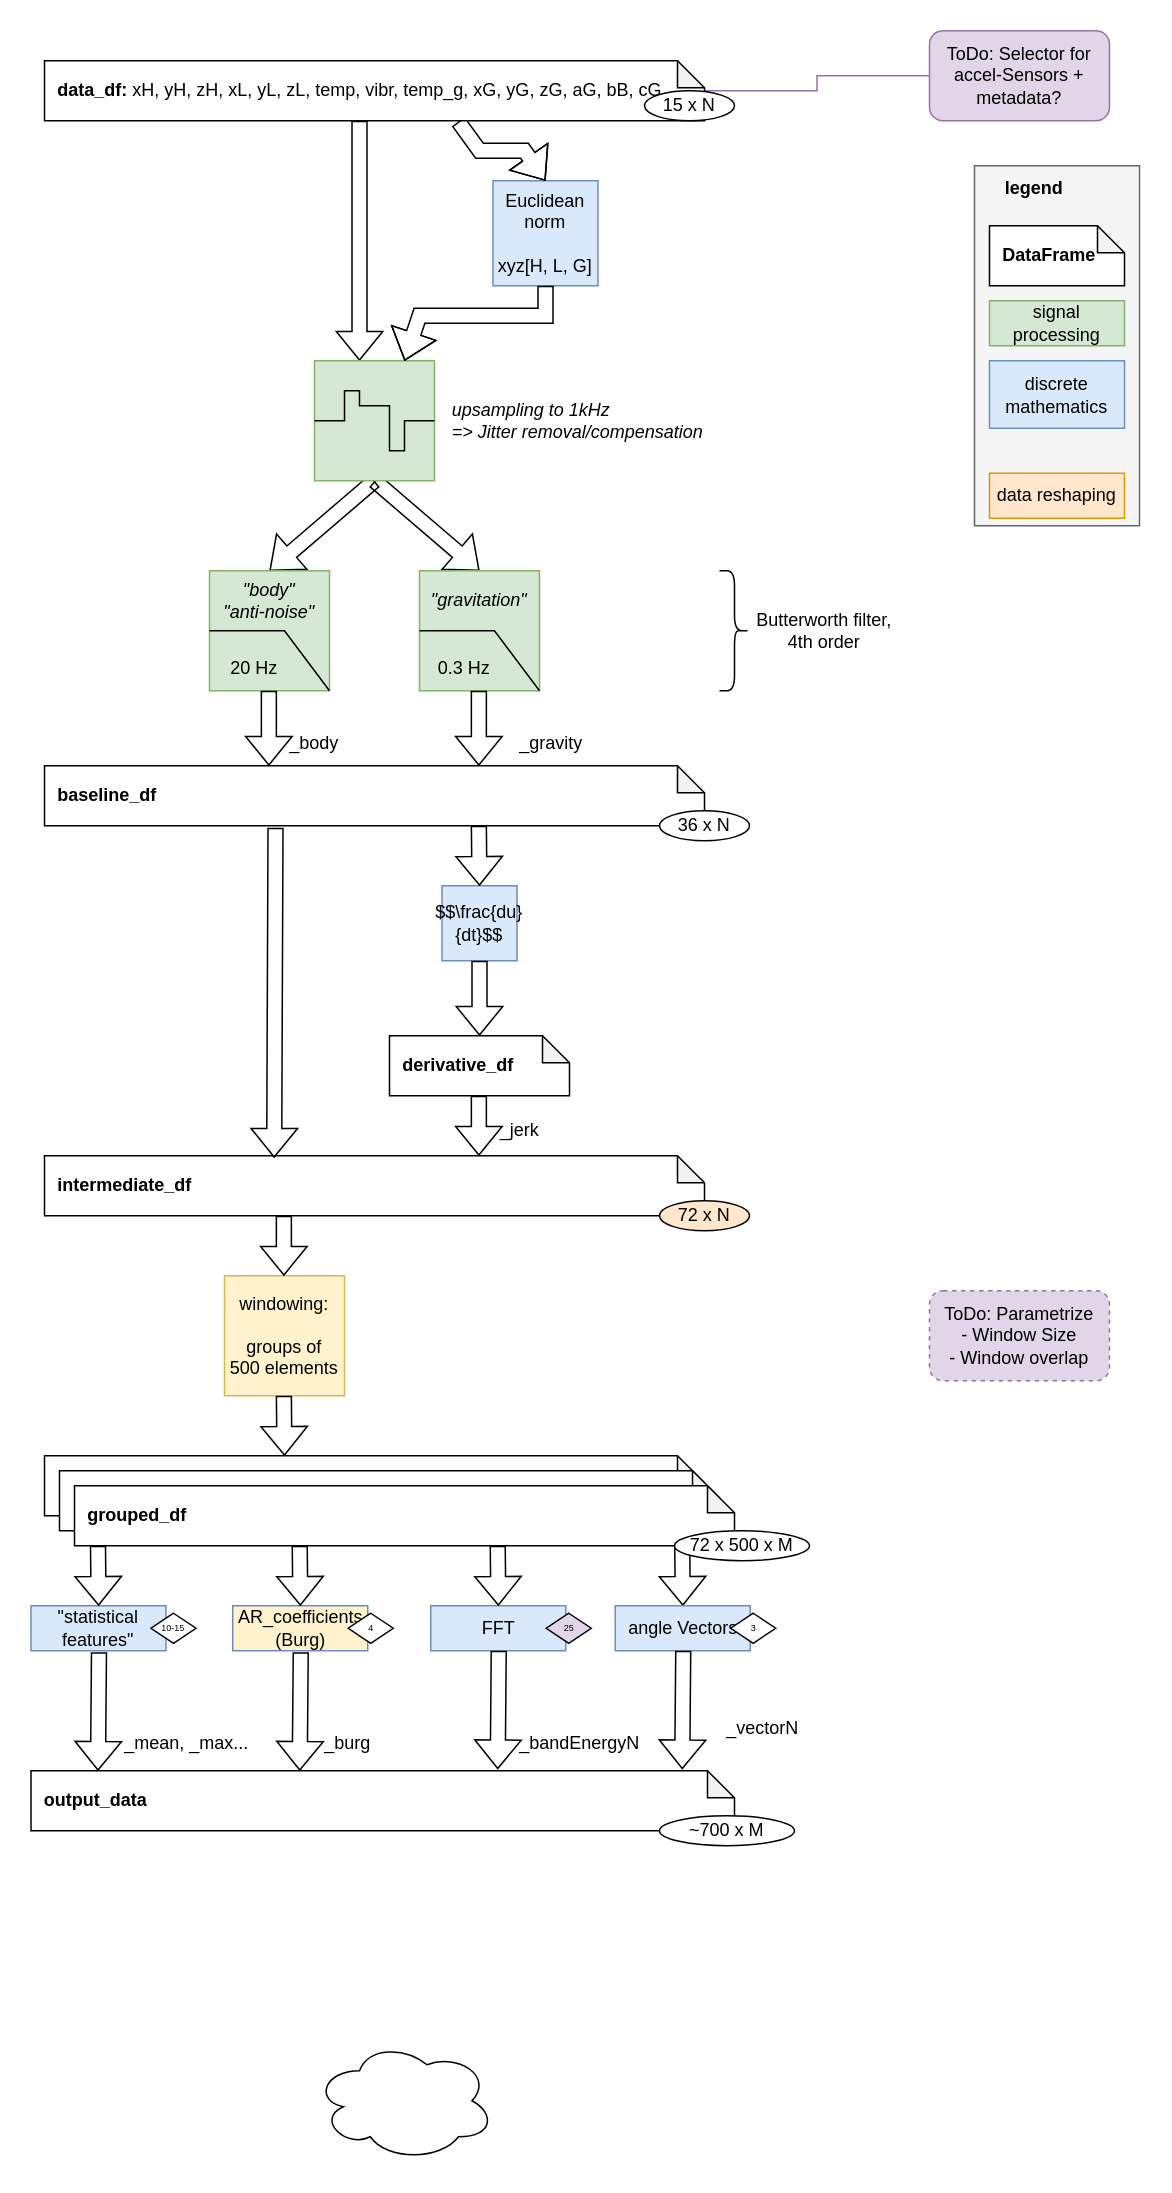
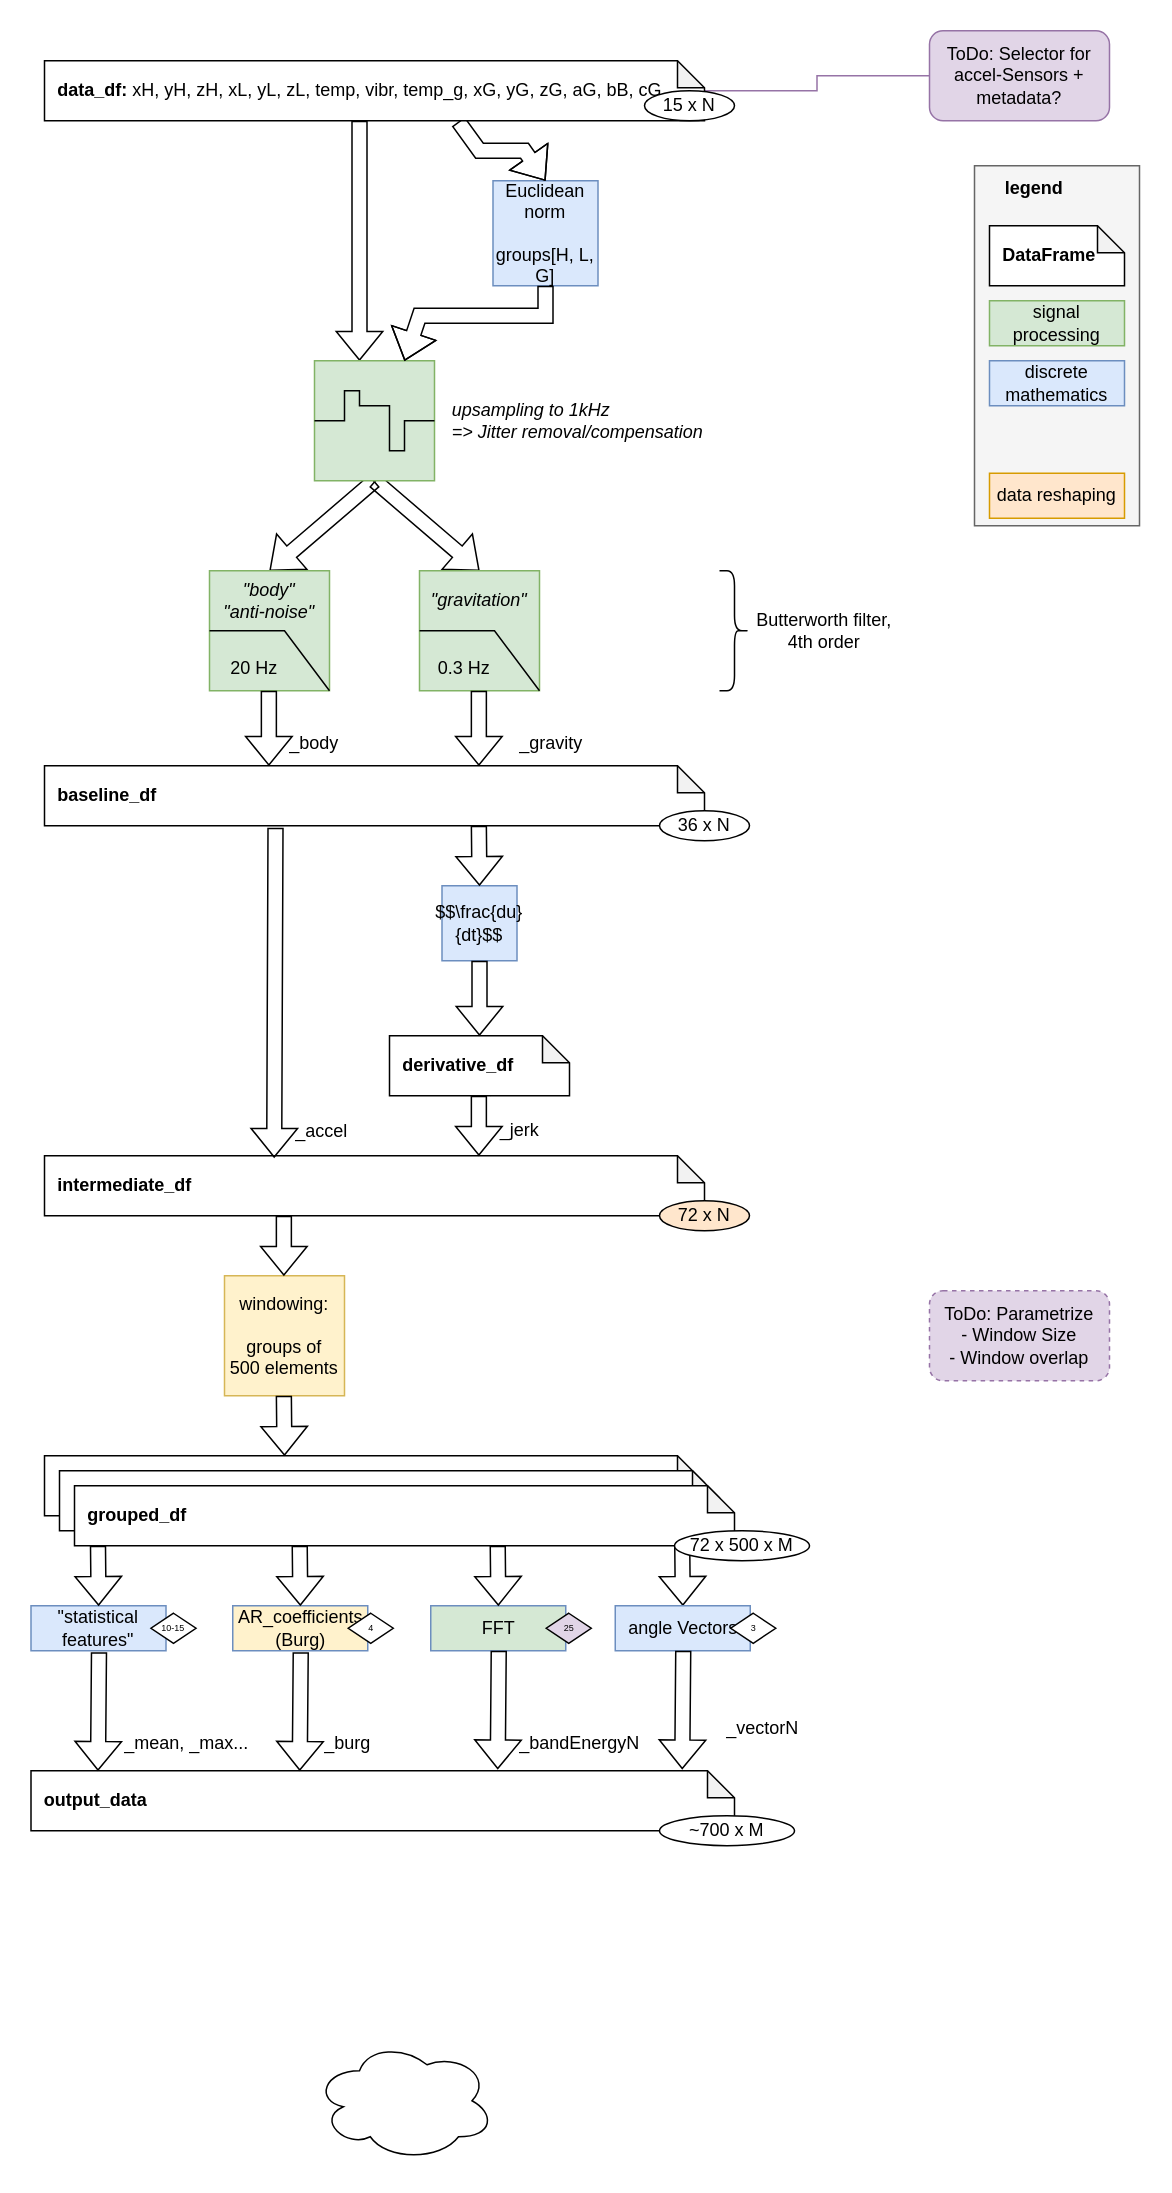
node "Euclidean norm xyz[H, L, G]": label "Euclidean norm xyz[H, L, G]" -> "Euclidean norm groups[H, L, G]"
node "discrete mathematics": size 135x68 -> 135x45
node "_accel": added
node "FFT": fillcolor #dae8fc -> #d5e8d4
